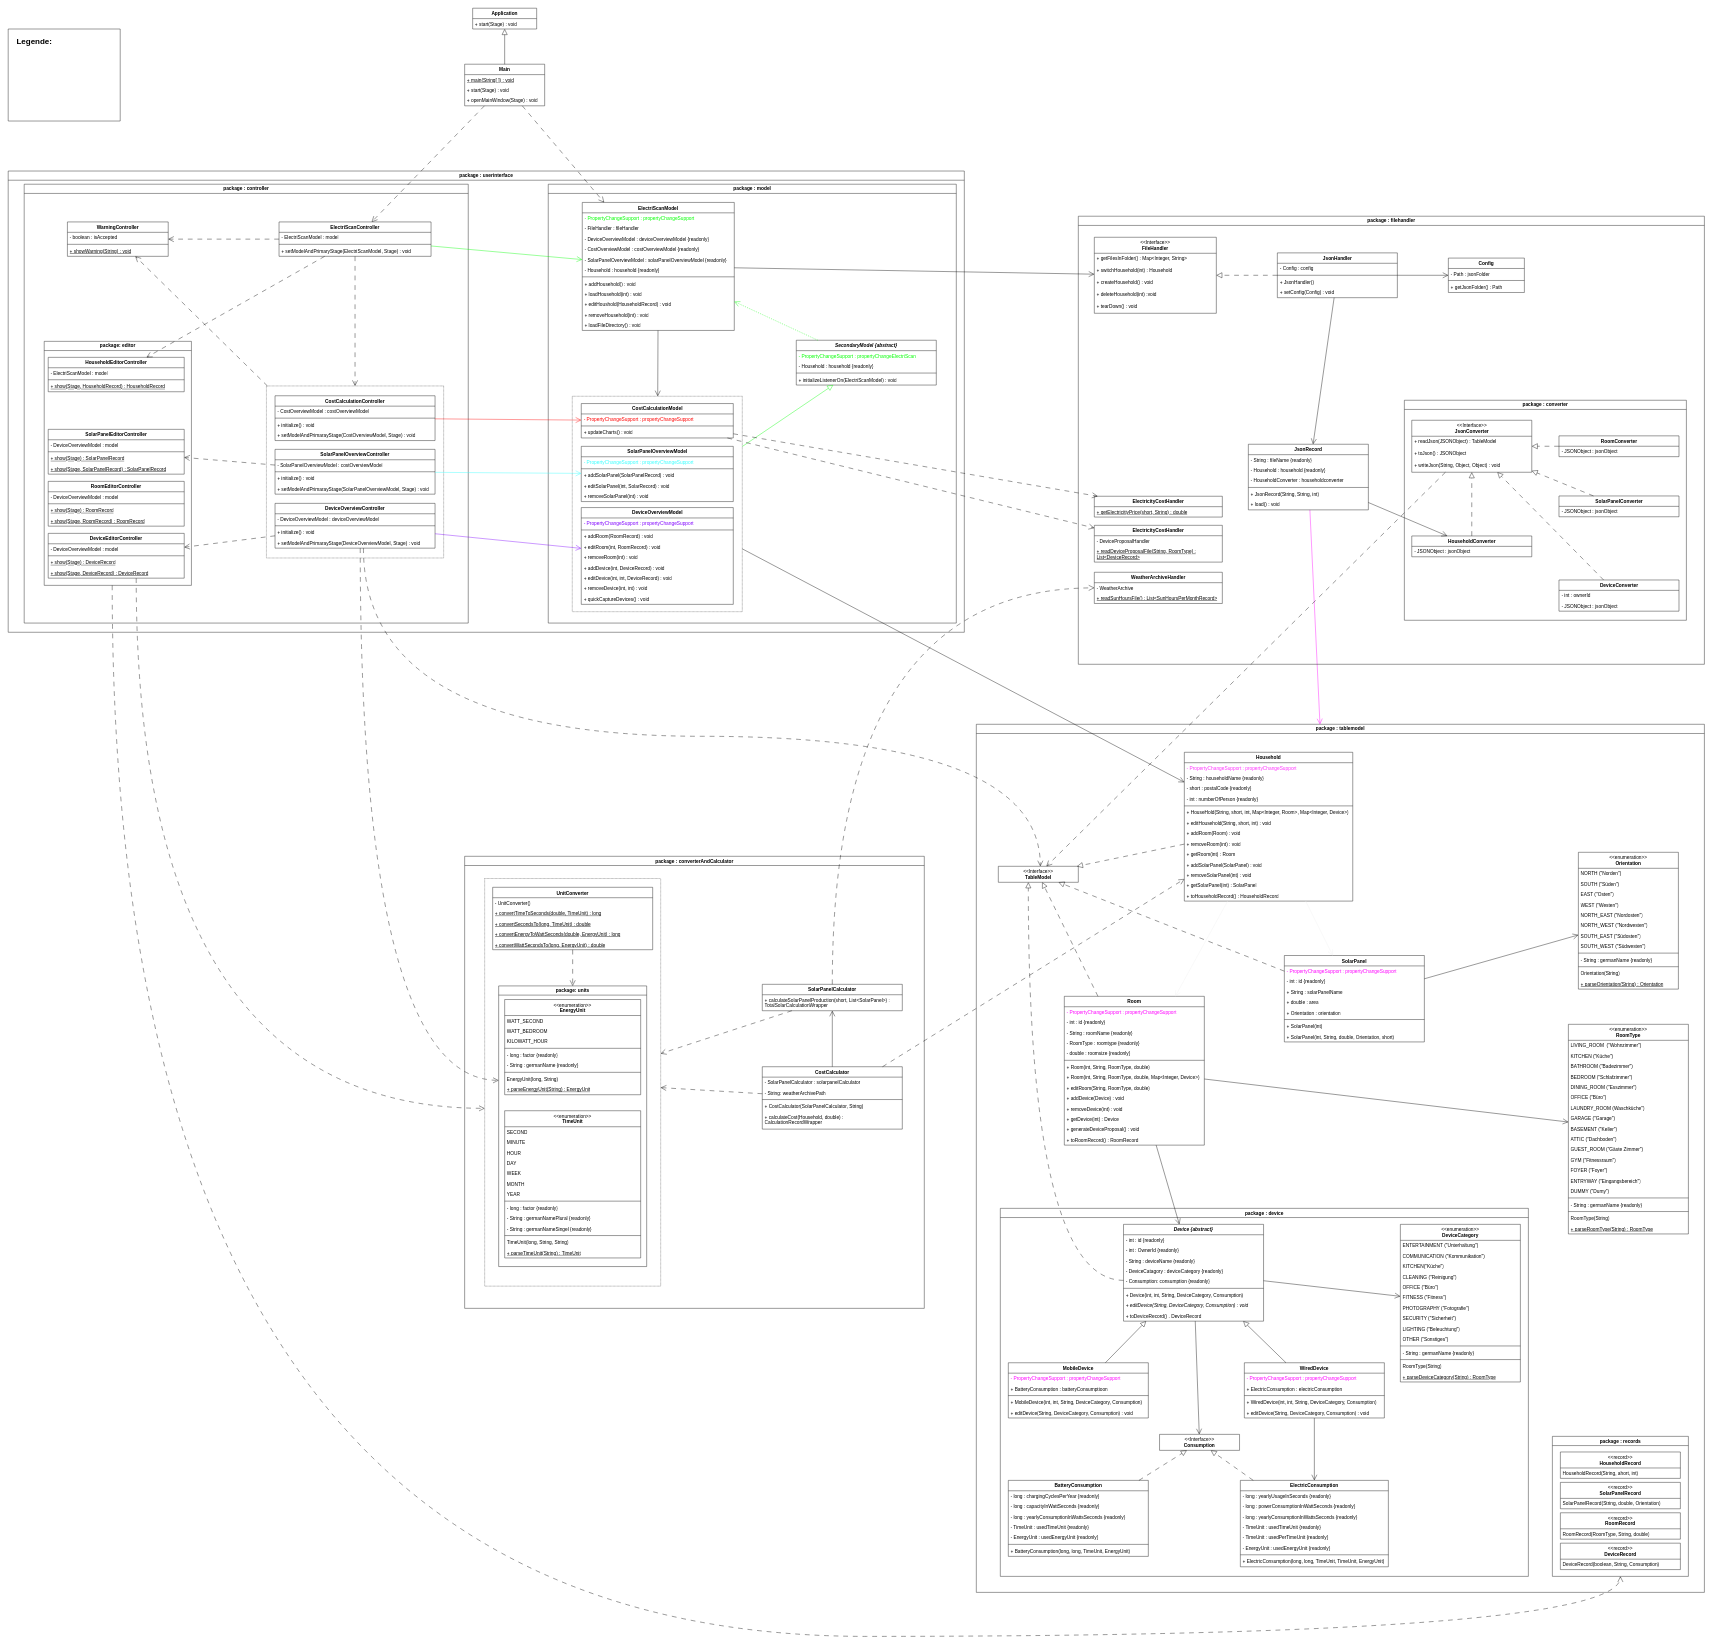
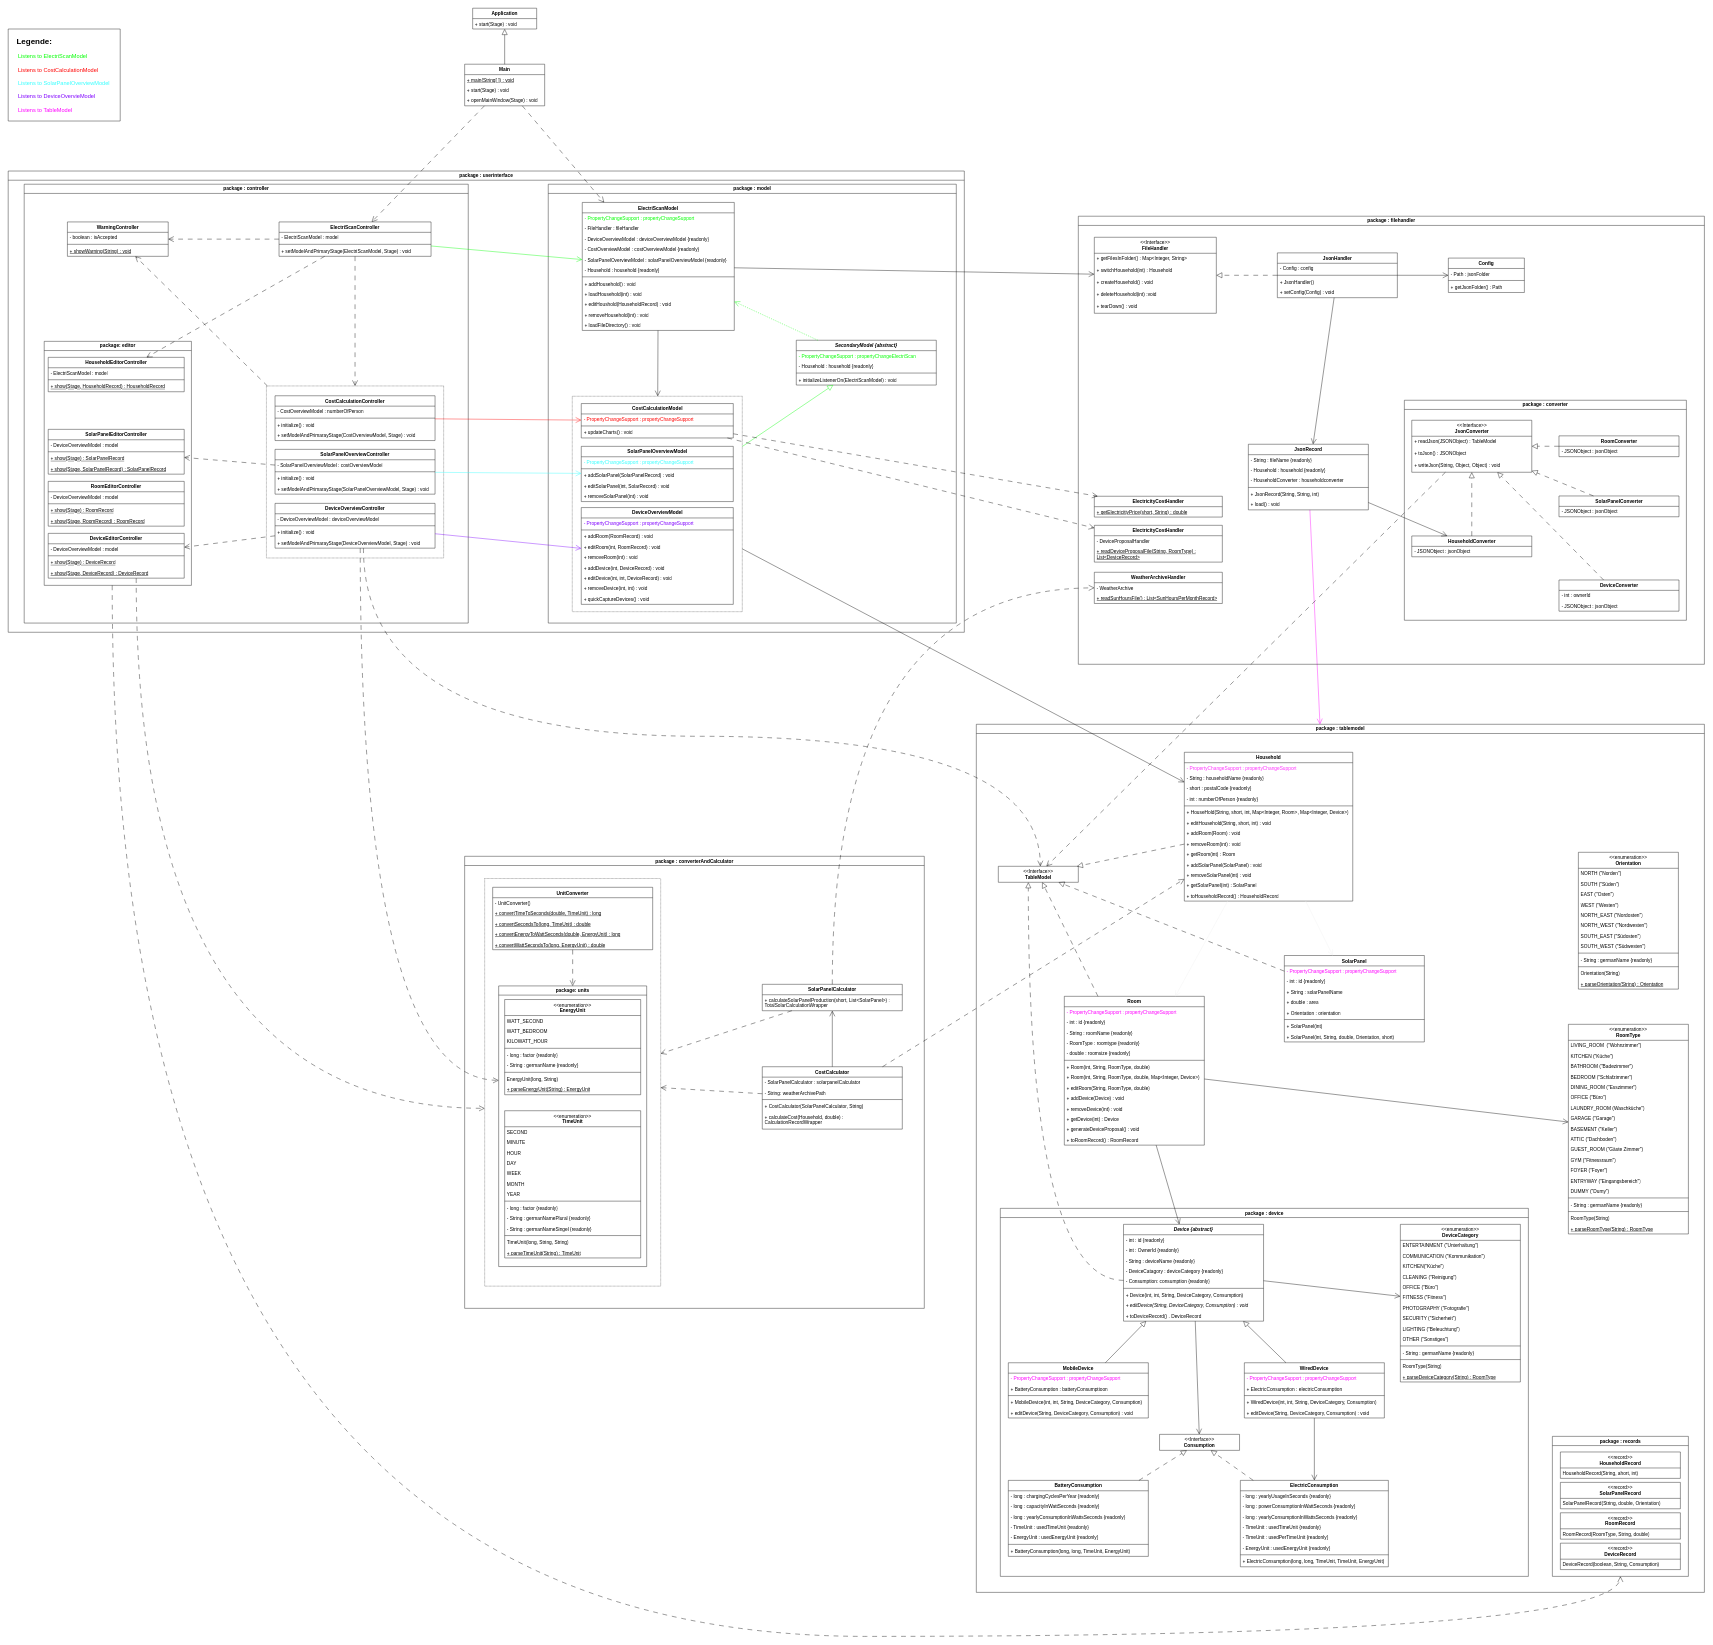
node "Listens to ElectriScanModel Listens to CostCalculationModel Listens to SolarPanelOverviewModel Listens to DeviceOvervieModel Listens to TableModel": added
node "- CostOverviewModel : costOverviewModel": label "- CostOverviewModel : costOverviewModel" -> "- CostOverviewModel : numberOfPerson"
edge "SolarPanel" -> "<<enumeration>> Orientation": removed
